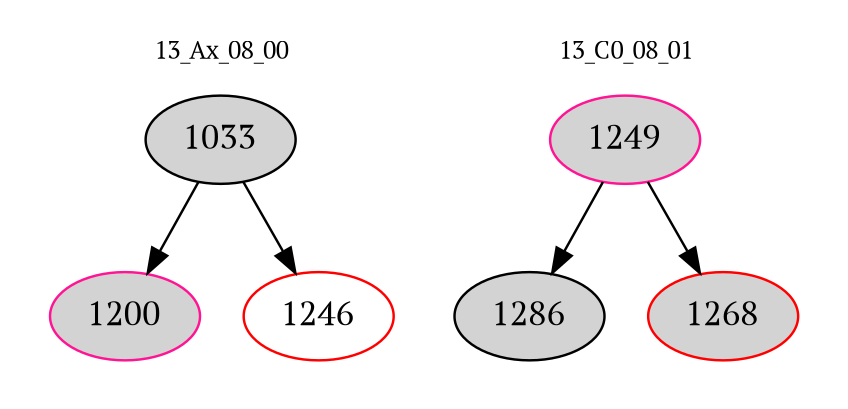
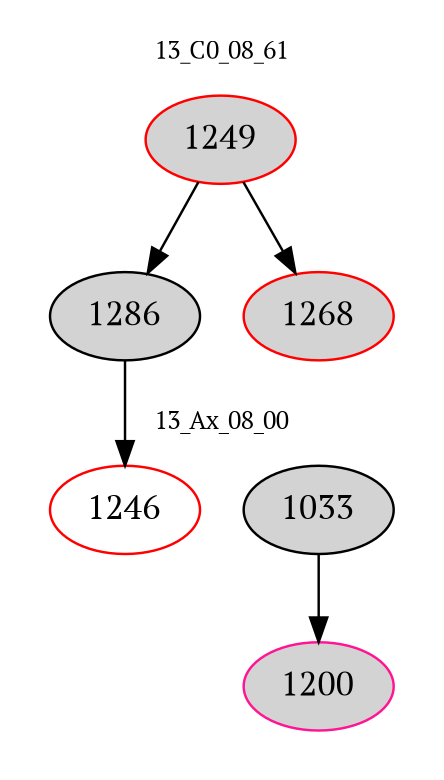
cluster "13_C0_08_01": label "13_C0_08_01" -> "13_C0_08_61"
node "1249": color deeppink -> red
edge "1033" -> "1246": now "1286" -> "1246"
